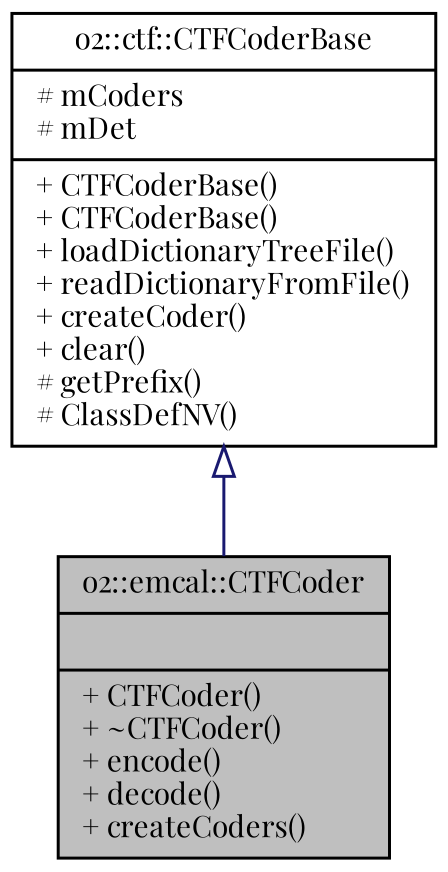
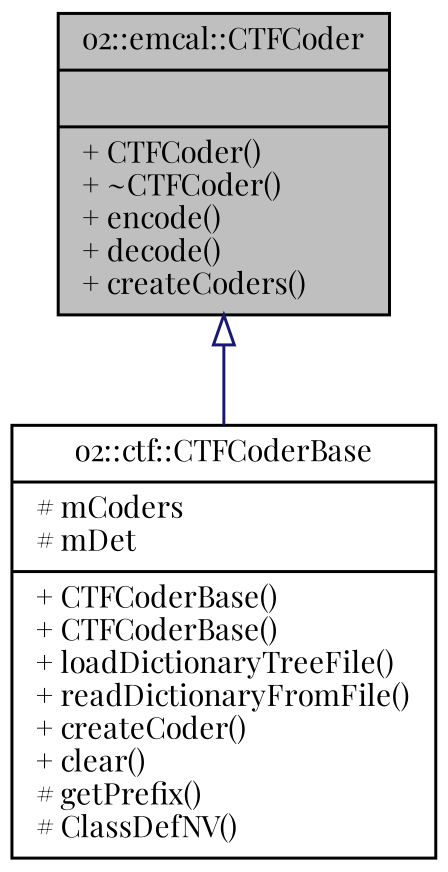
edge "o2::emcal::CTFCoder" -> "o2::ctf::CTFCoderBase": reversed
